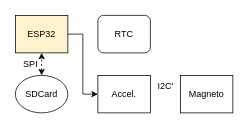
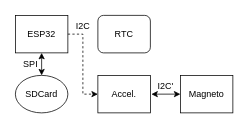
node "I2C": added
node "ESP32": fillcolor #fff2cc -> #ffffff
edge "ESP32" -> "Accel.": style solid -> dashed
edge "ESP32" -- "SDCard": style dashed -> solid
edge "Accel." -- "Magneto": added
